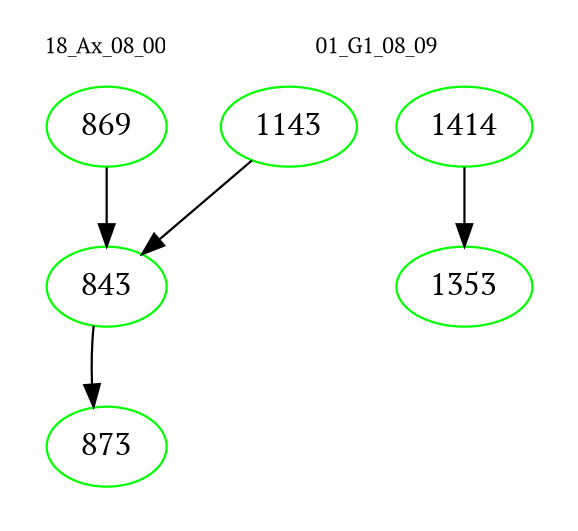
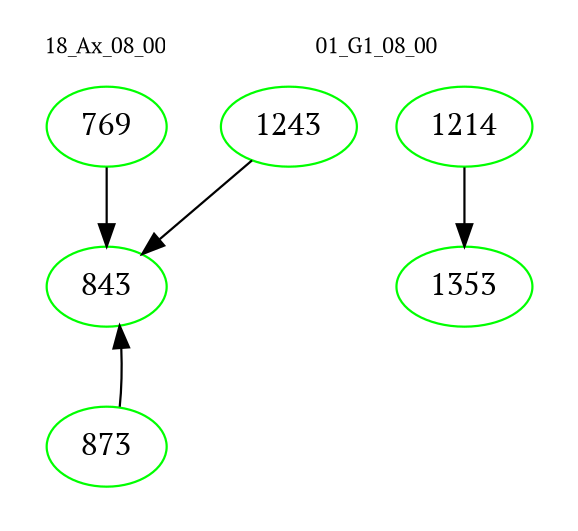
cluster "01_G1_08_09": label "01_G1_08_09" -> "01_G1_08_00"
node "869": label "869" -> "769"
node "1143": label "1143" -> "1243"
node "1414": label "1414" -> "1214"
edge "843" -> "873": reversed
